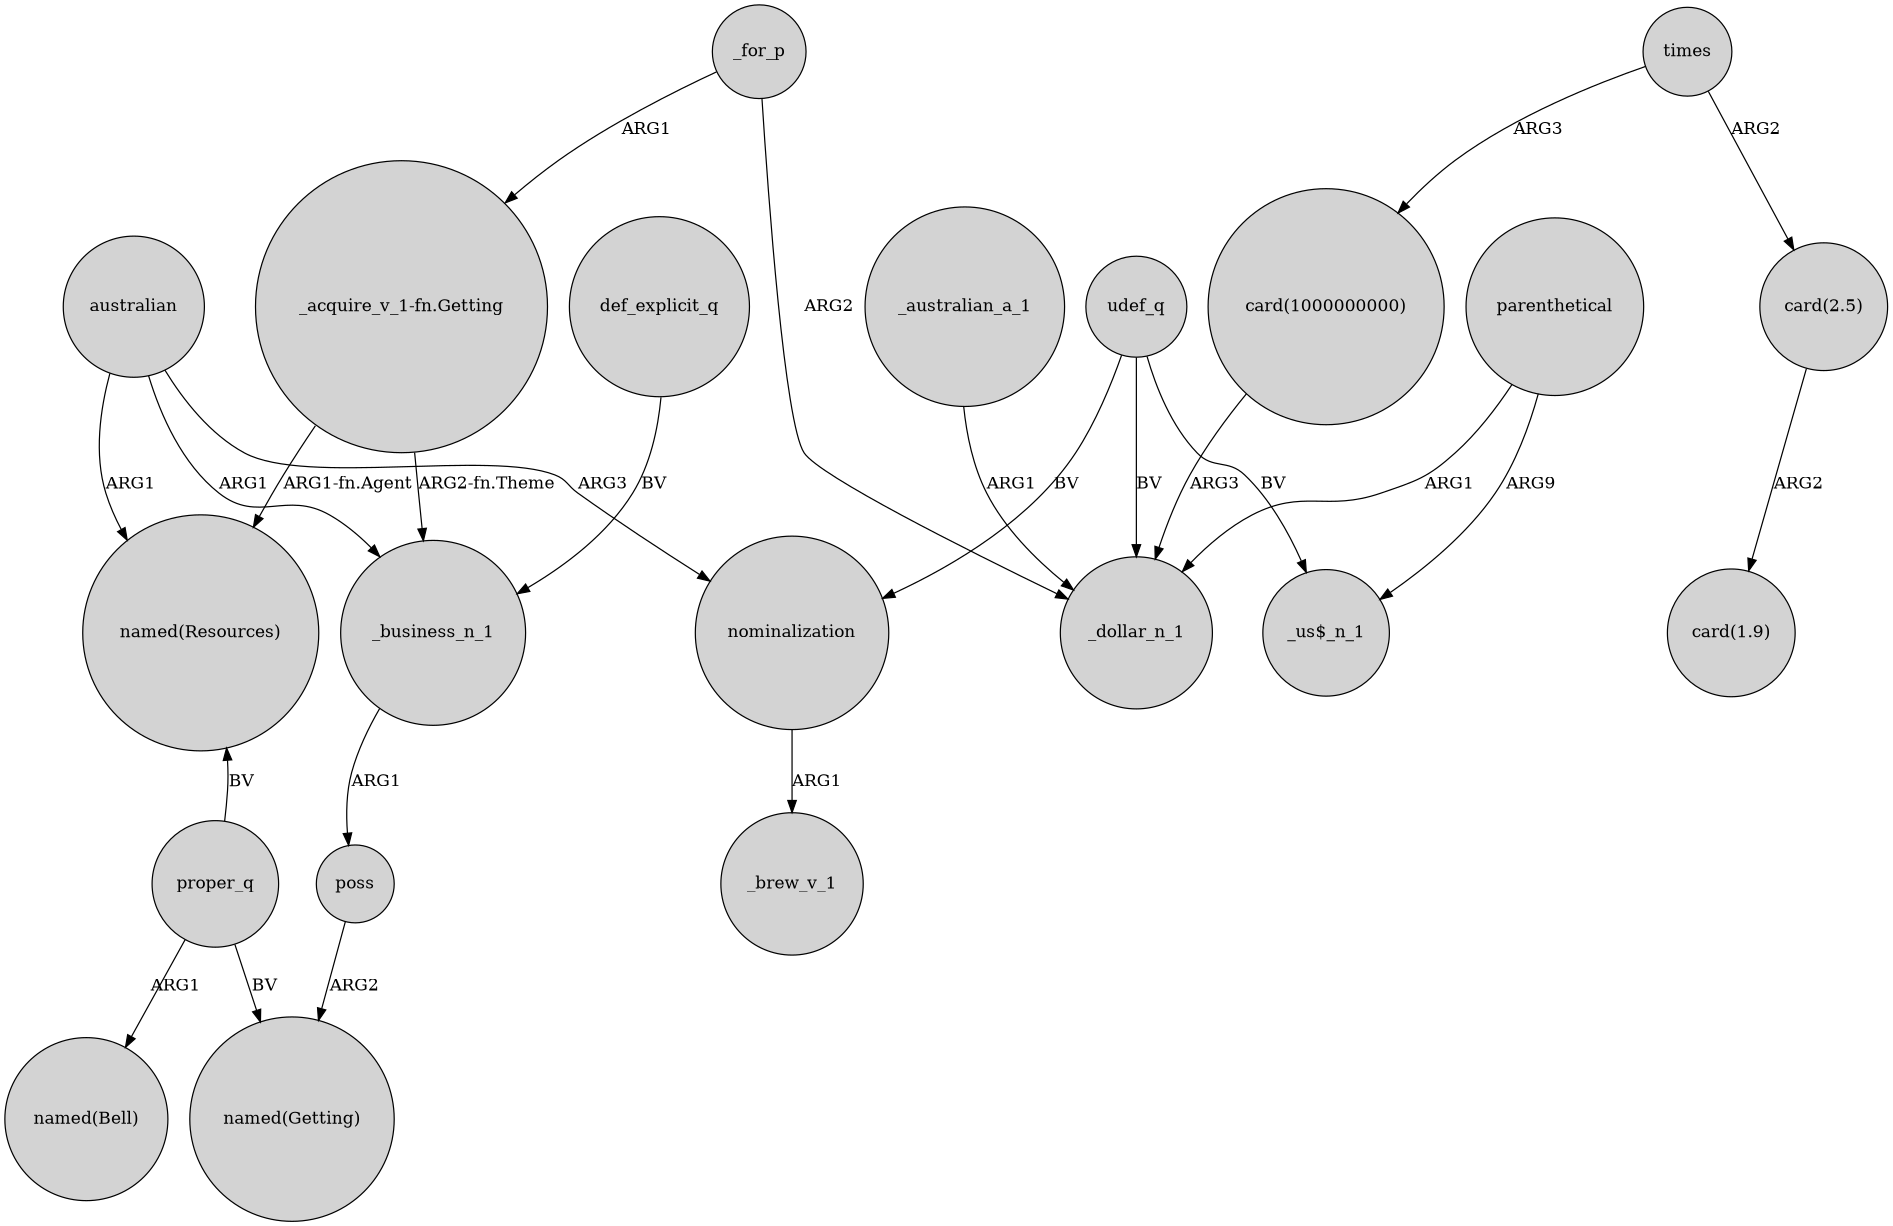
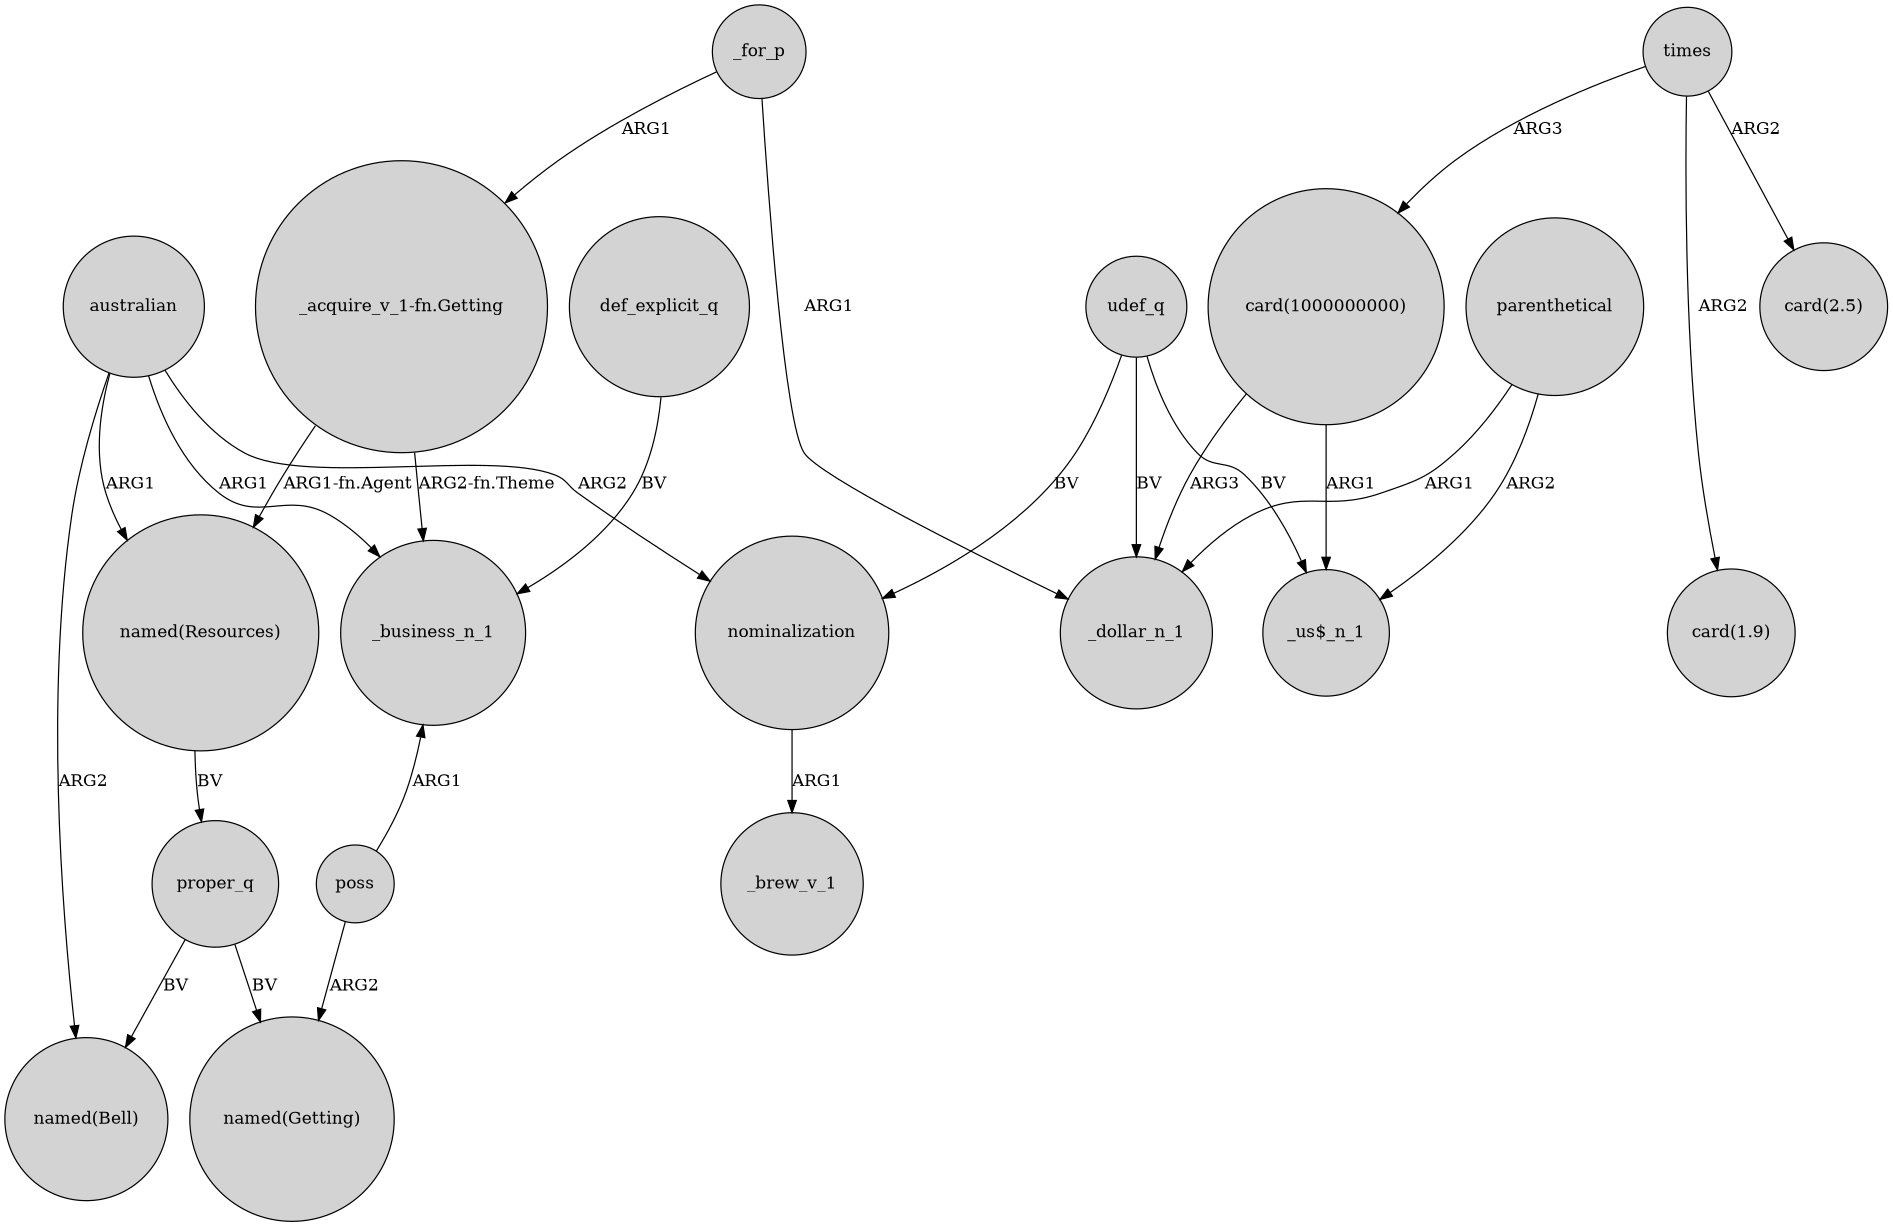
edge "_for_p" -> "_dollar_n_1": label "ARG2" -> "ARG1"
node "_australian_a_1": removed
edge "card(2.5)" -> "card(1.9)": now "times" -> "card(1.9)"
edge "australian" -> "nominalization": label "ARG3" -> "ARG2"
edge "parenthetical" -> "_us$_n_1": label "ARG9" -> "ARG2"
edge "card(1000000000)" -> "_us$_n_1": added, label "ARG1"
edge "australian" -> "named(Bell)": added, label "ARG2"
edge "_business_n_1" -> "poss": reversed
edge "proper_q" -> "named(Resources)": reversed
edge "proper_q" -> "named(Bell)": label "ARG1" -> "BV"
